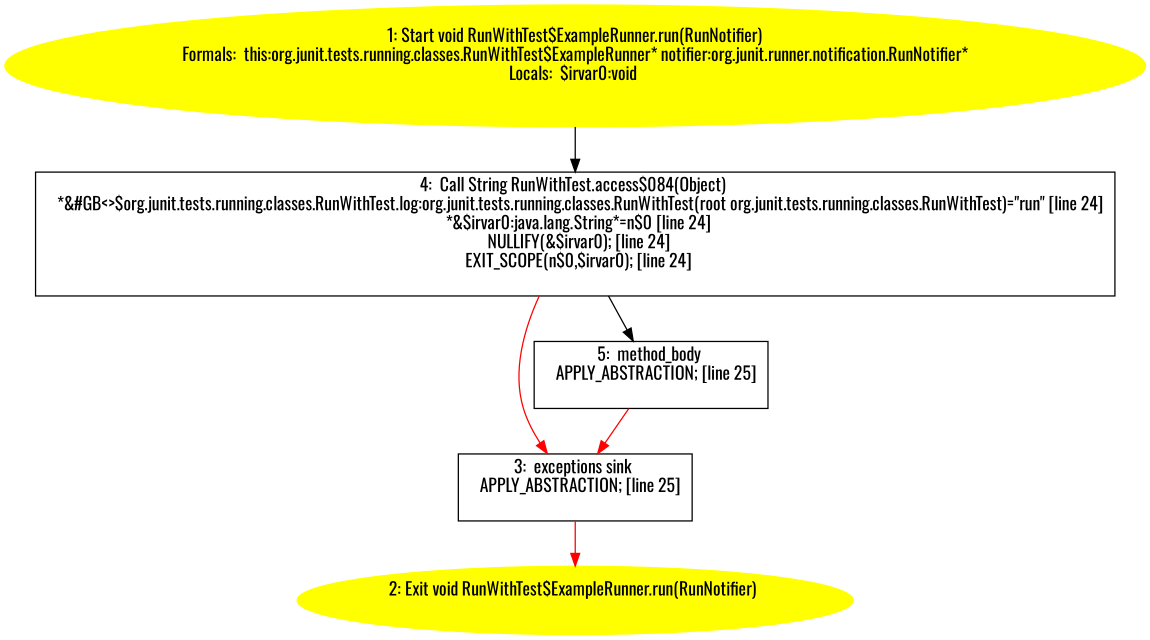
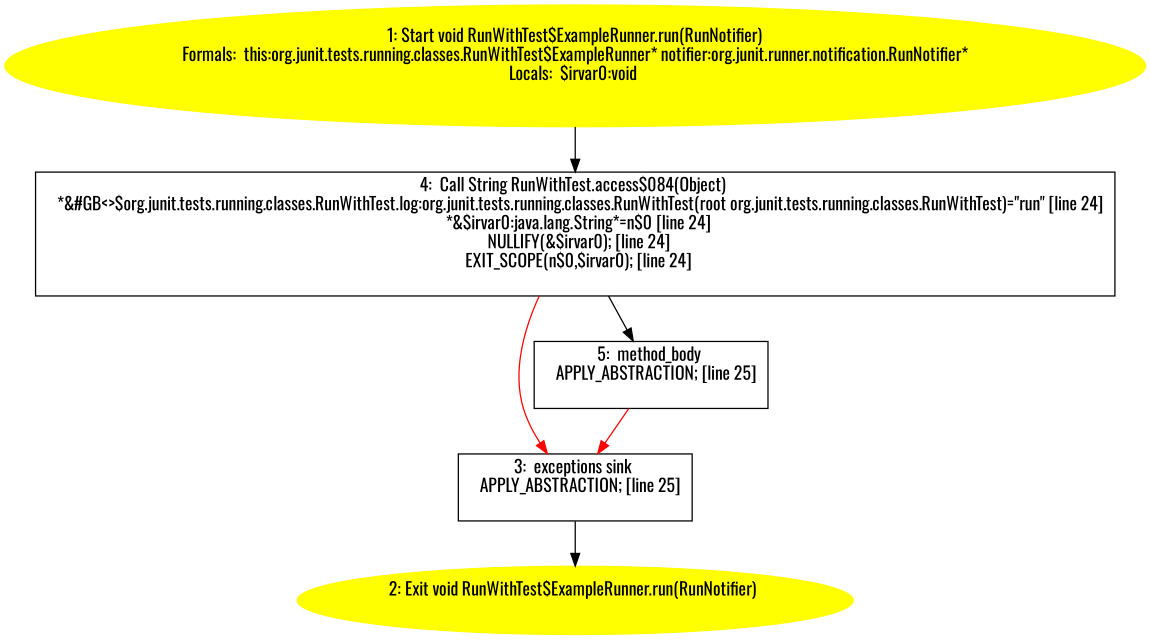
edge "3:  exceptions sink APPLY_ABSTRACTION; [line 25]" -> "2: Exit void RunWithTest$ExampleRunner.run(RunNotifier)": color red -> black
